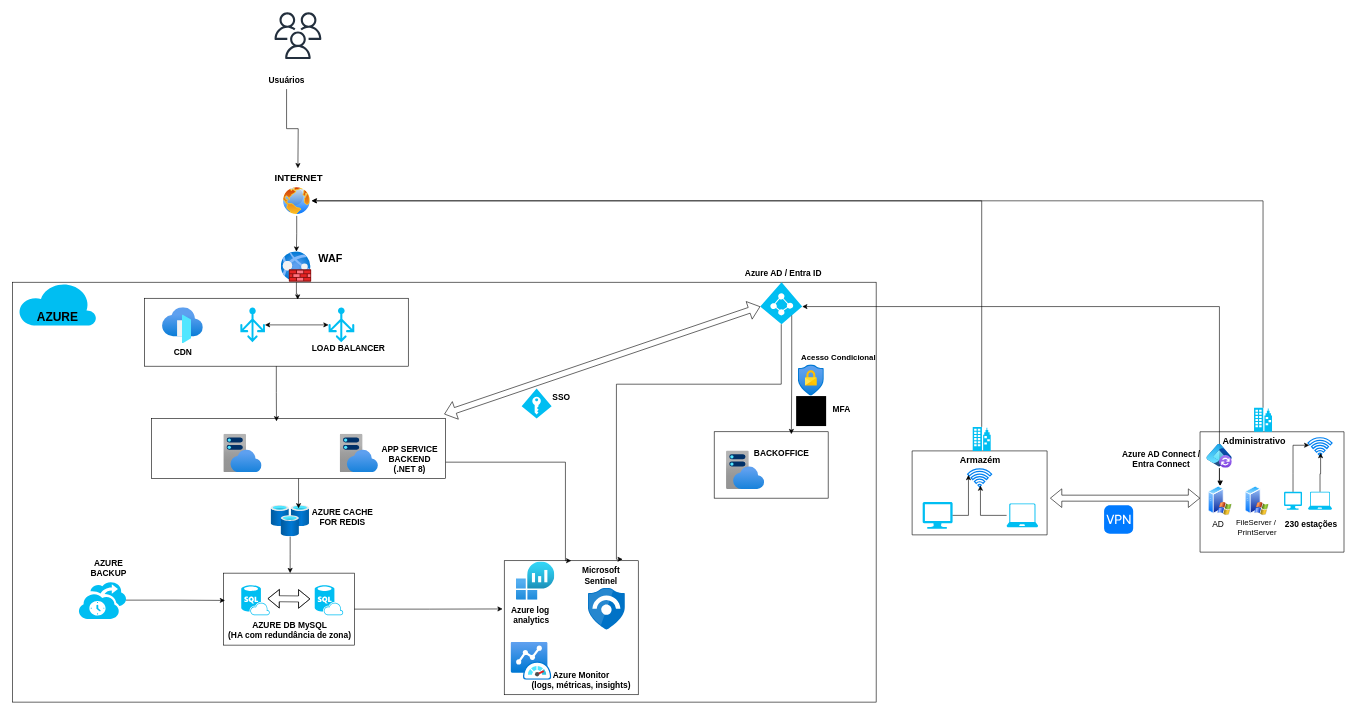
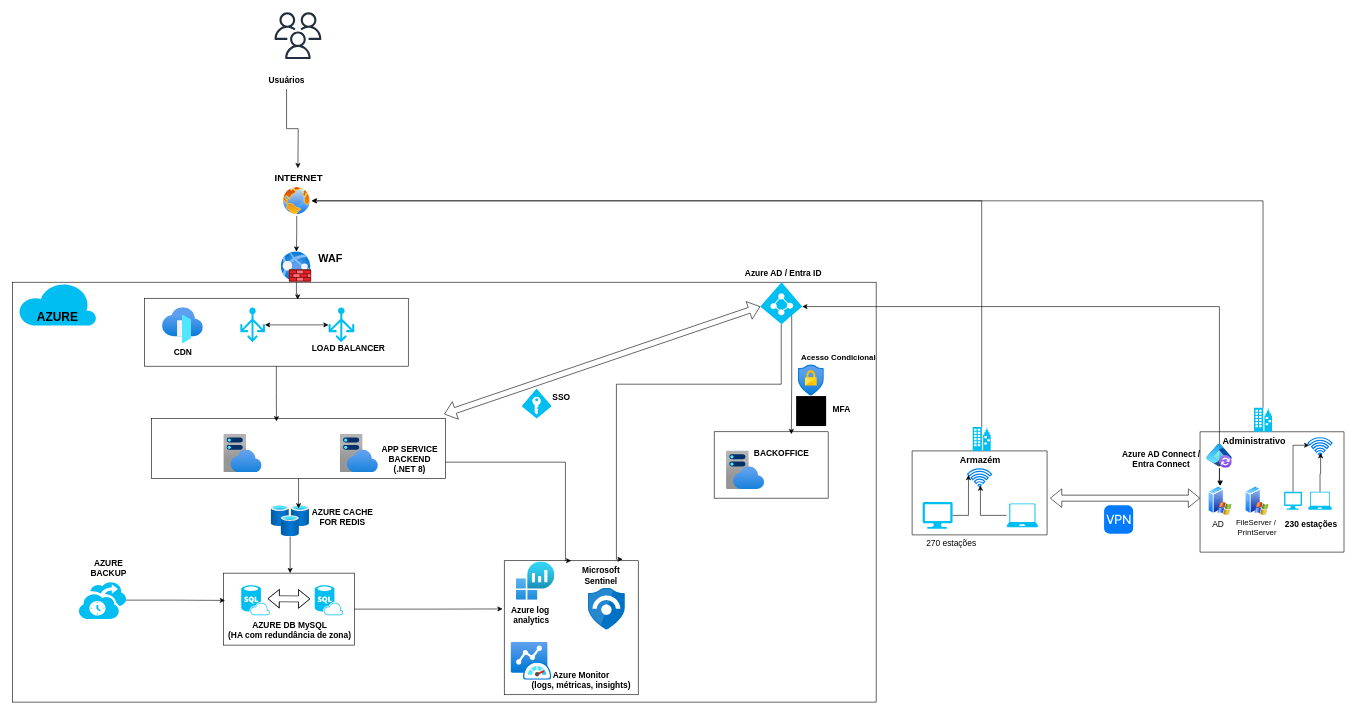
node "270 estações": added
